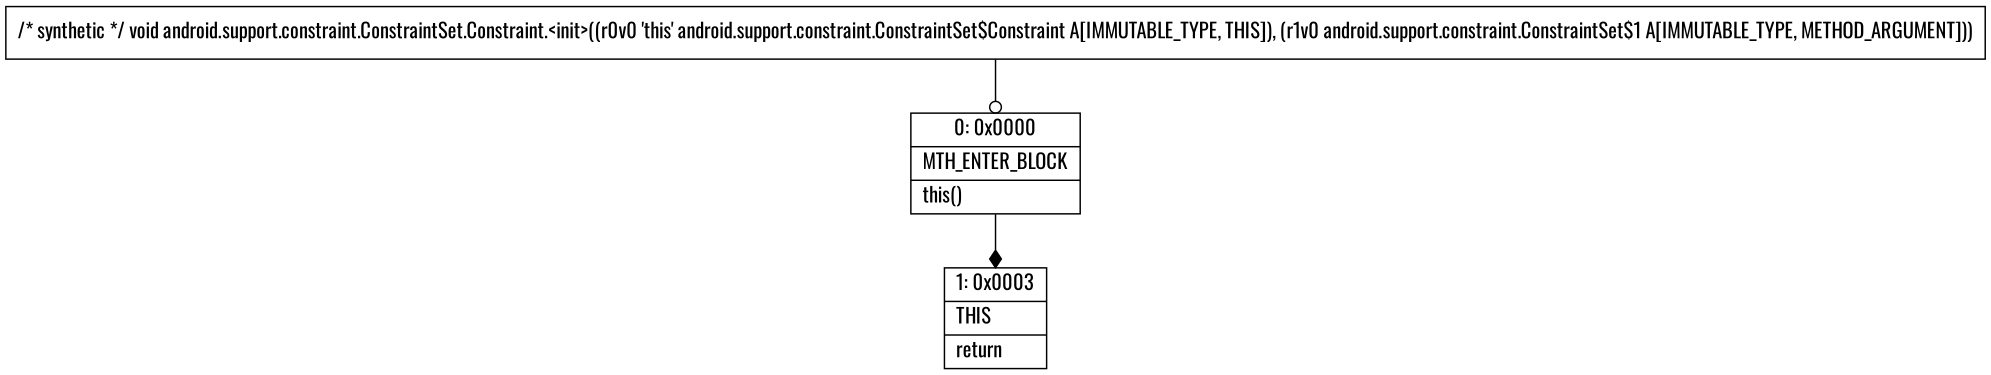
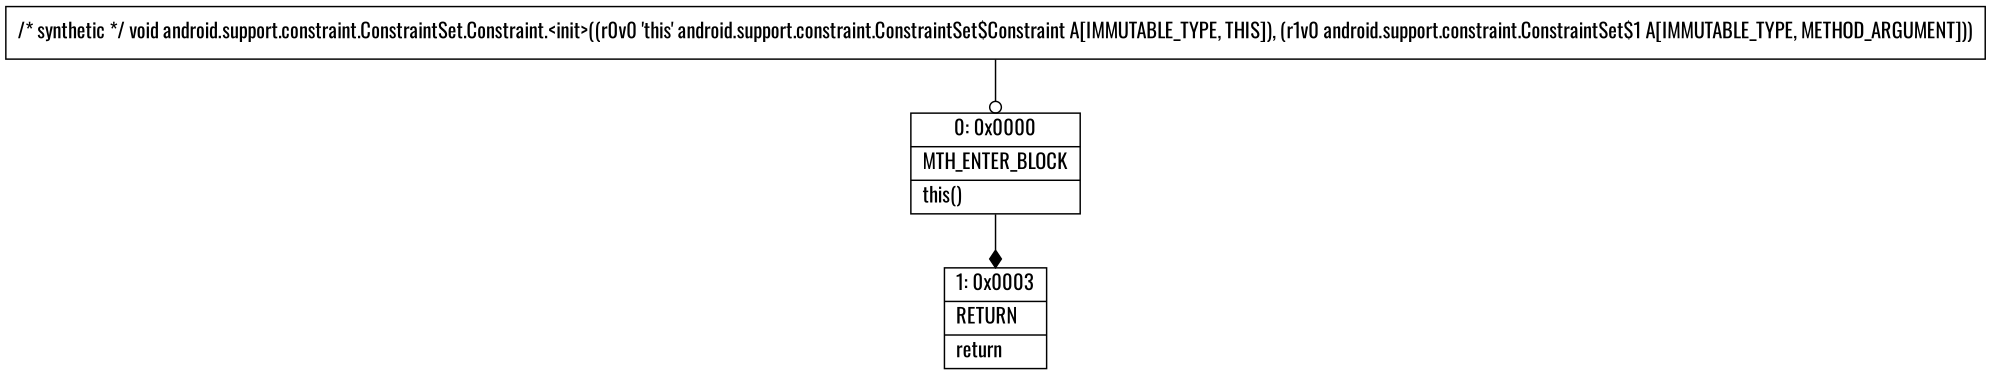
node "1: 0x0003": text "THIS" -> "RETURN"
